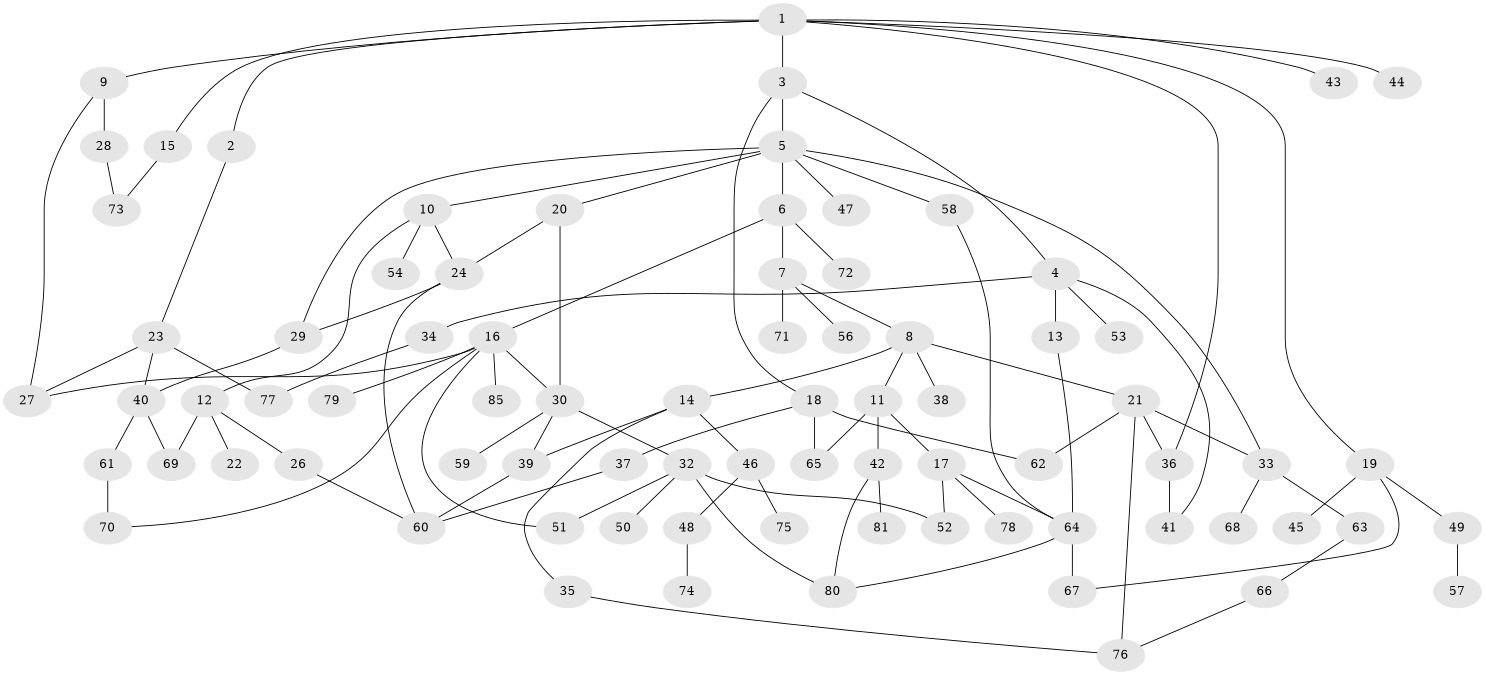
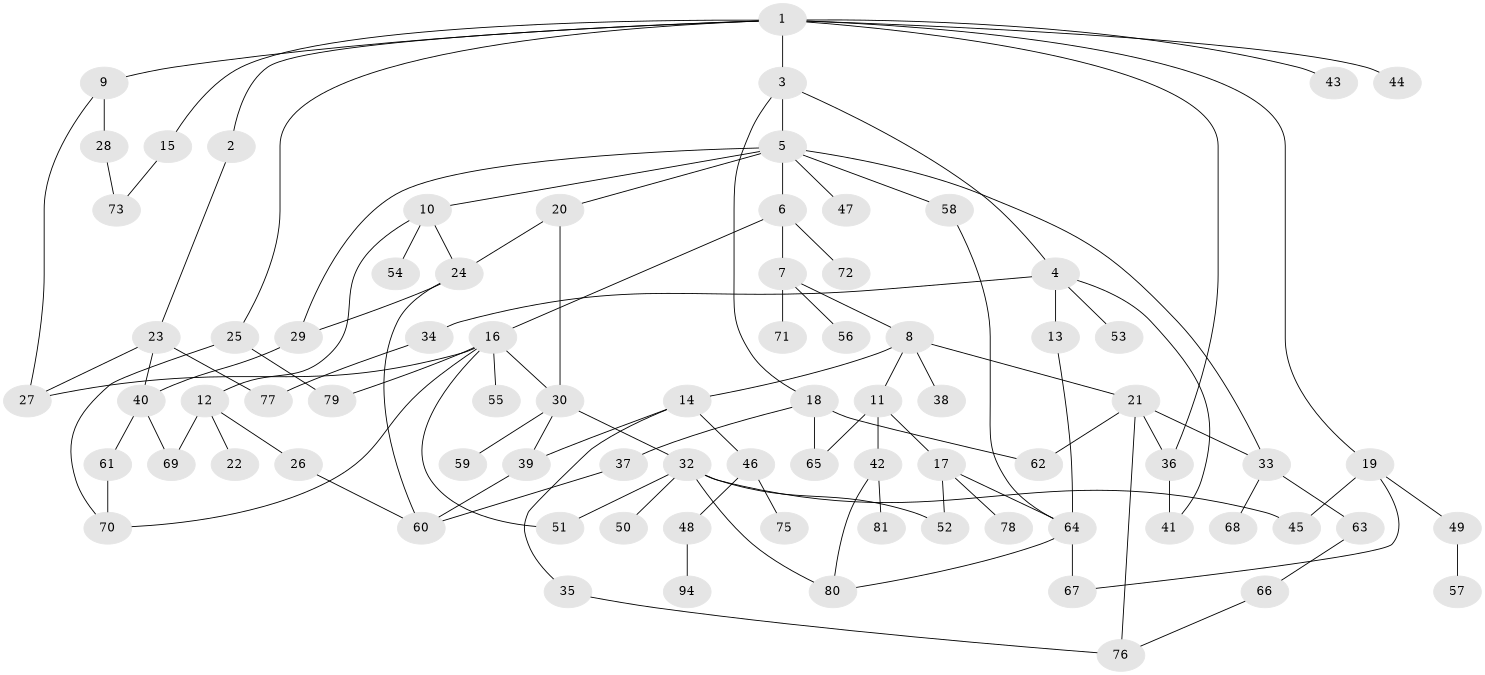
node "25": added
node "85": label "85" -> "55"
edge "32" -- "45": added
node "74": label "74" -> "94"
